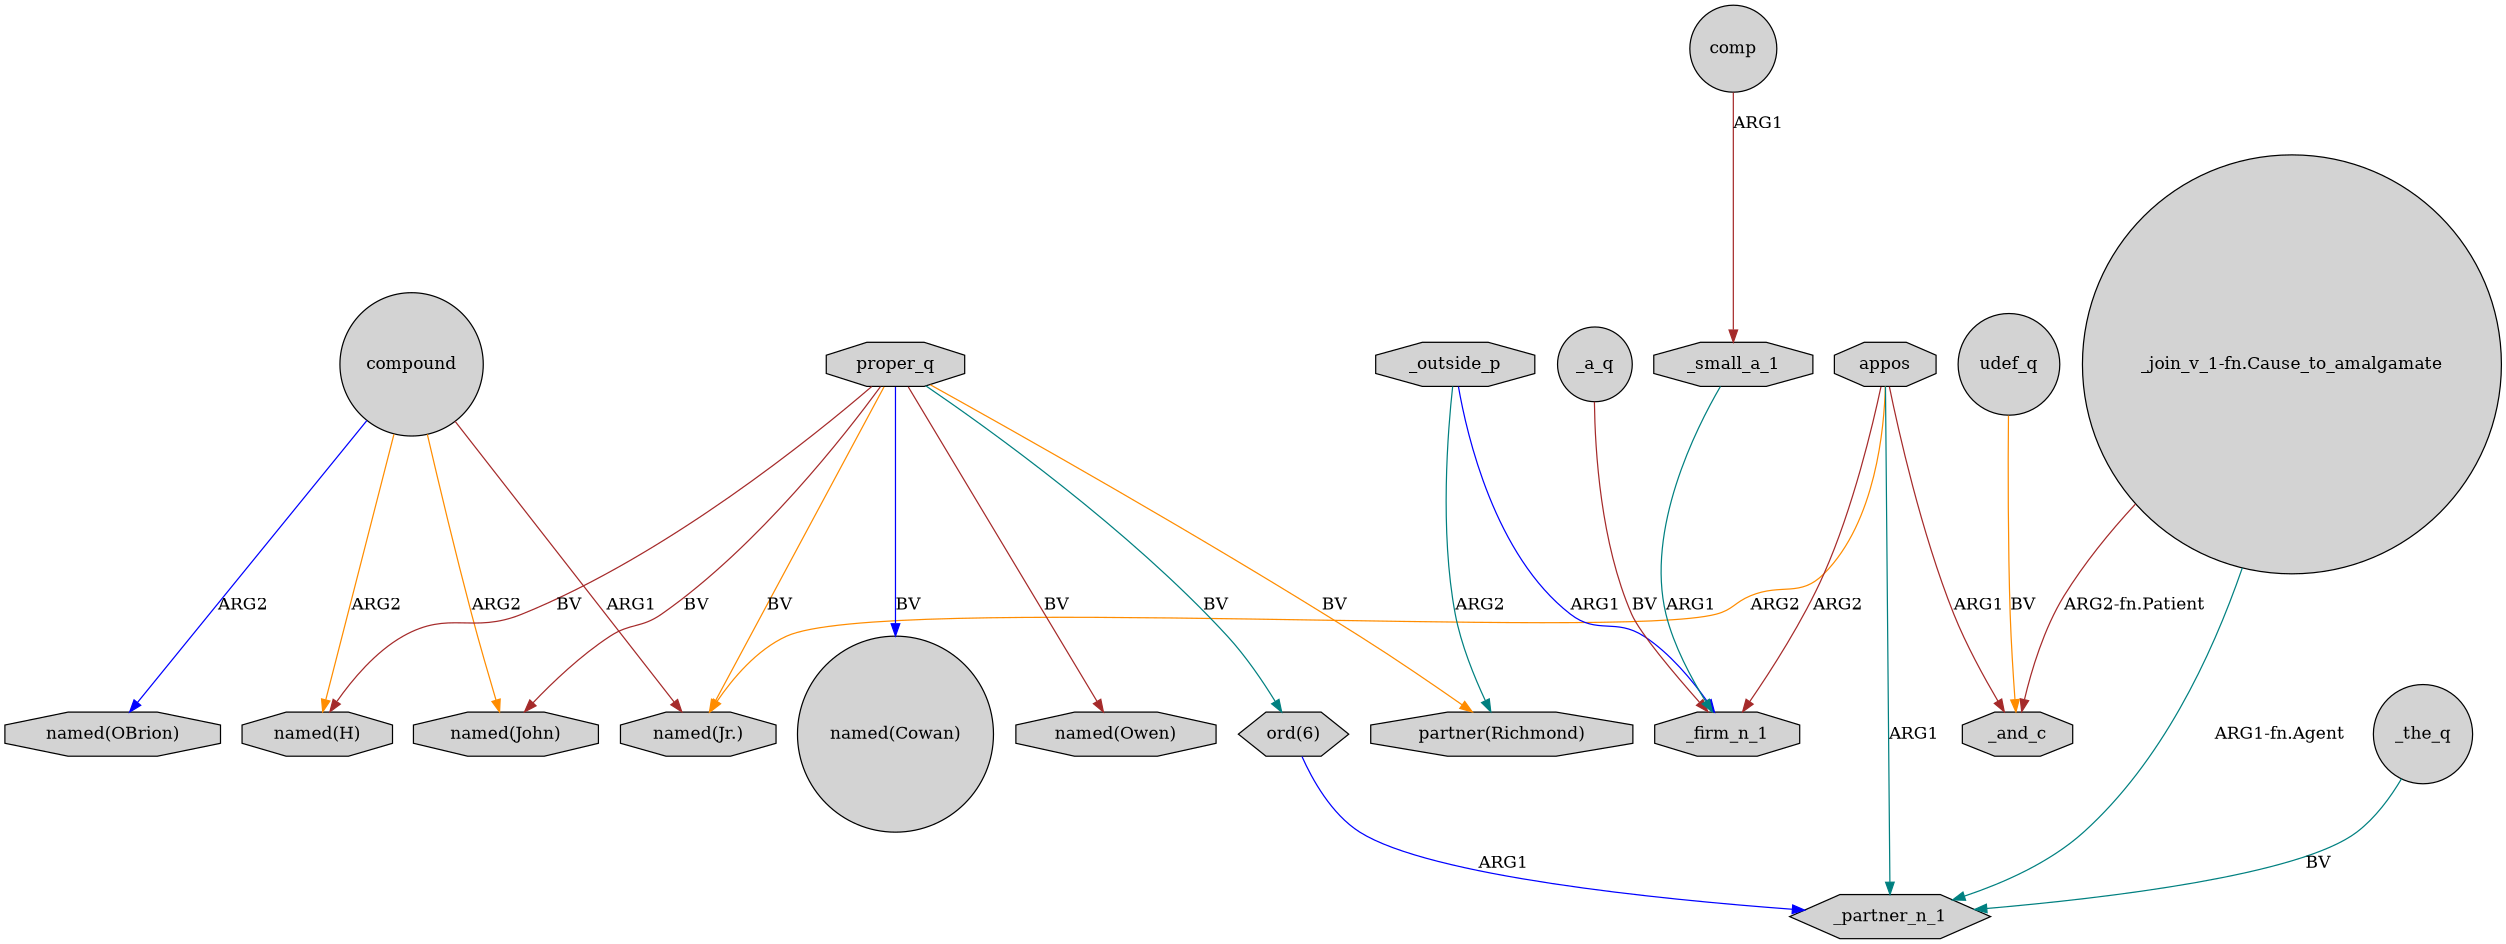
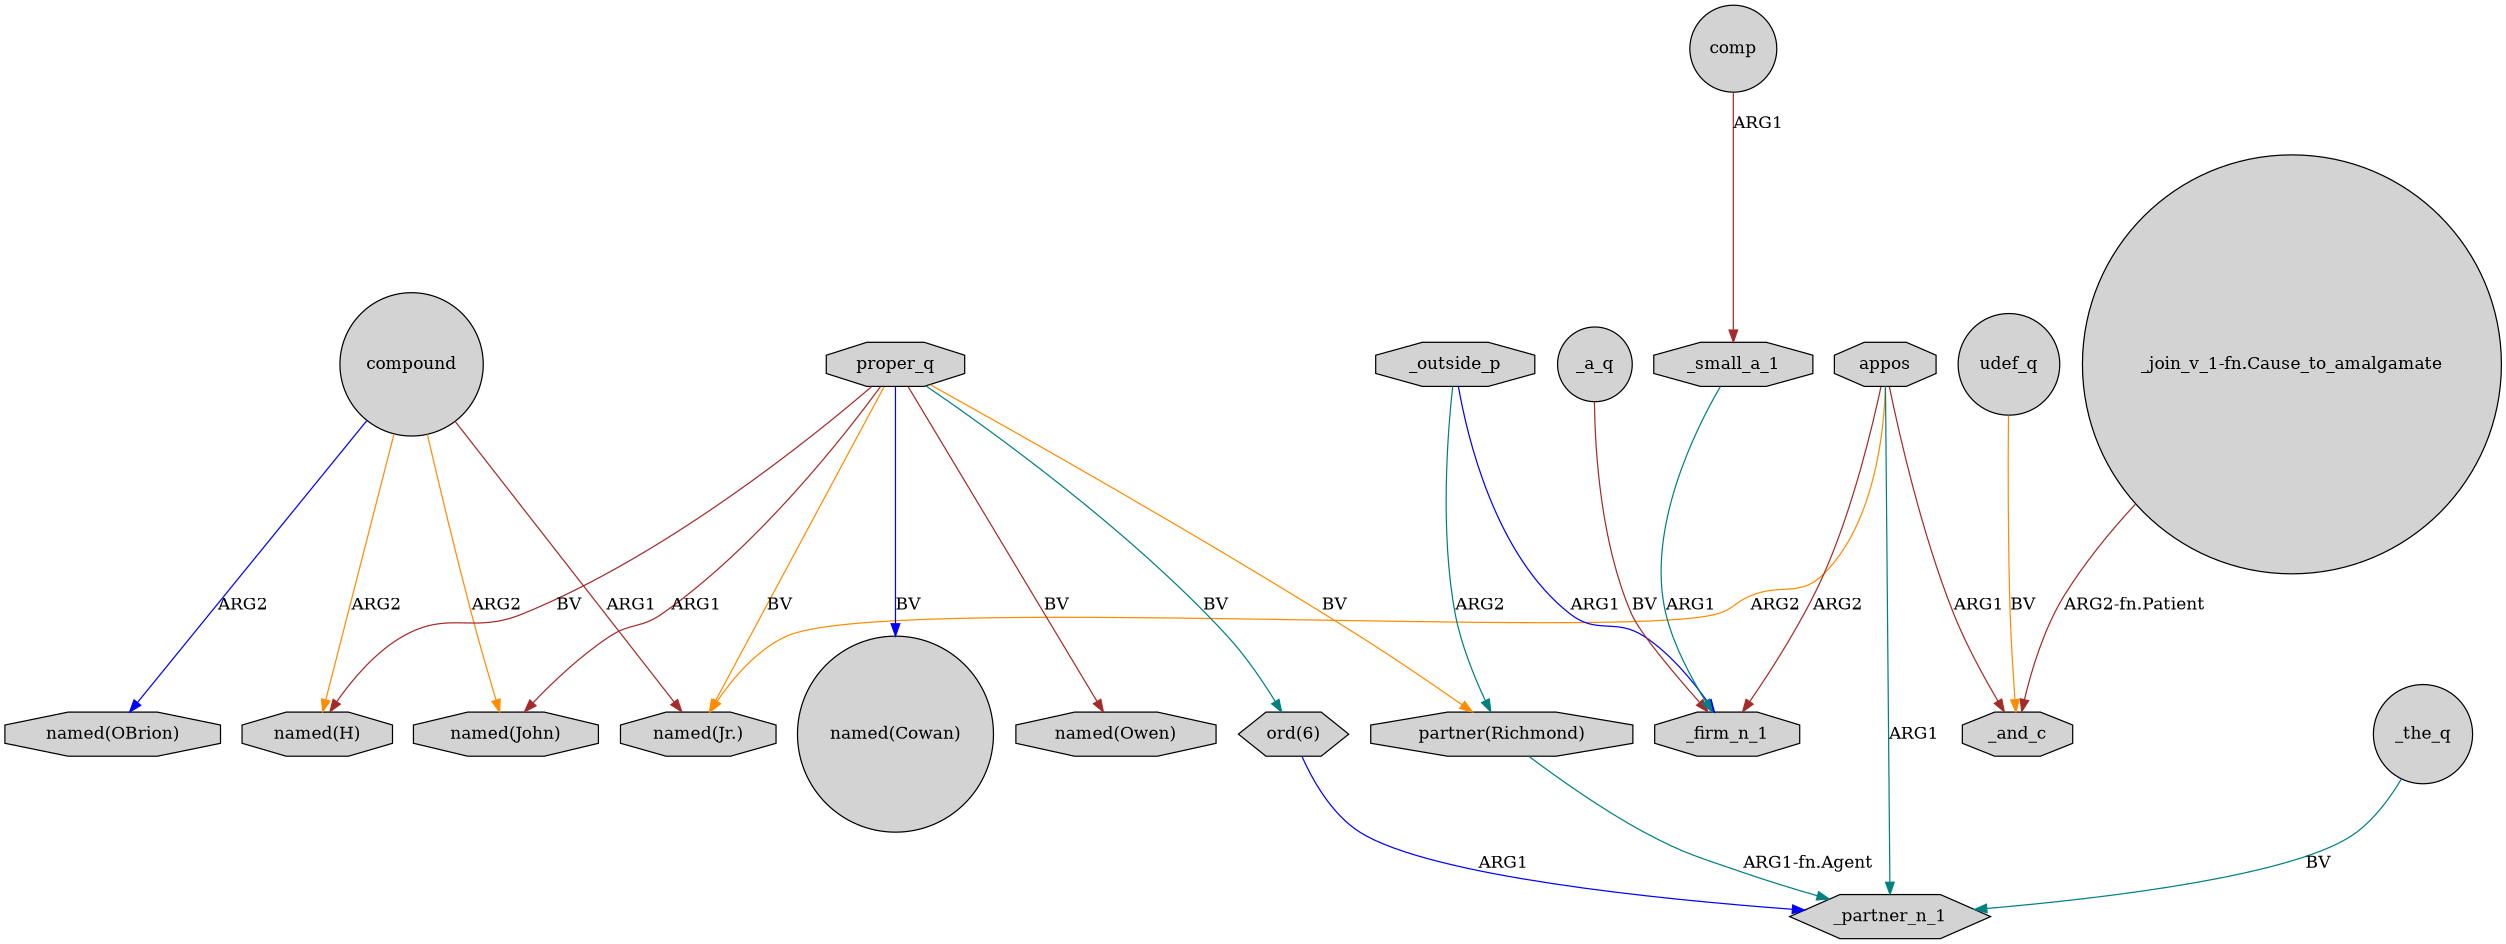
edge "proper_q" -> "named(John)": label "BV" -> "ARG1"
edge "_join_v_1-fn.Cause_to_amalgamate" -> "_partner_n_1": now "partner(Richmond)" -> "_partner_n_1"
